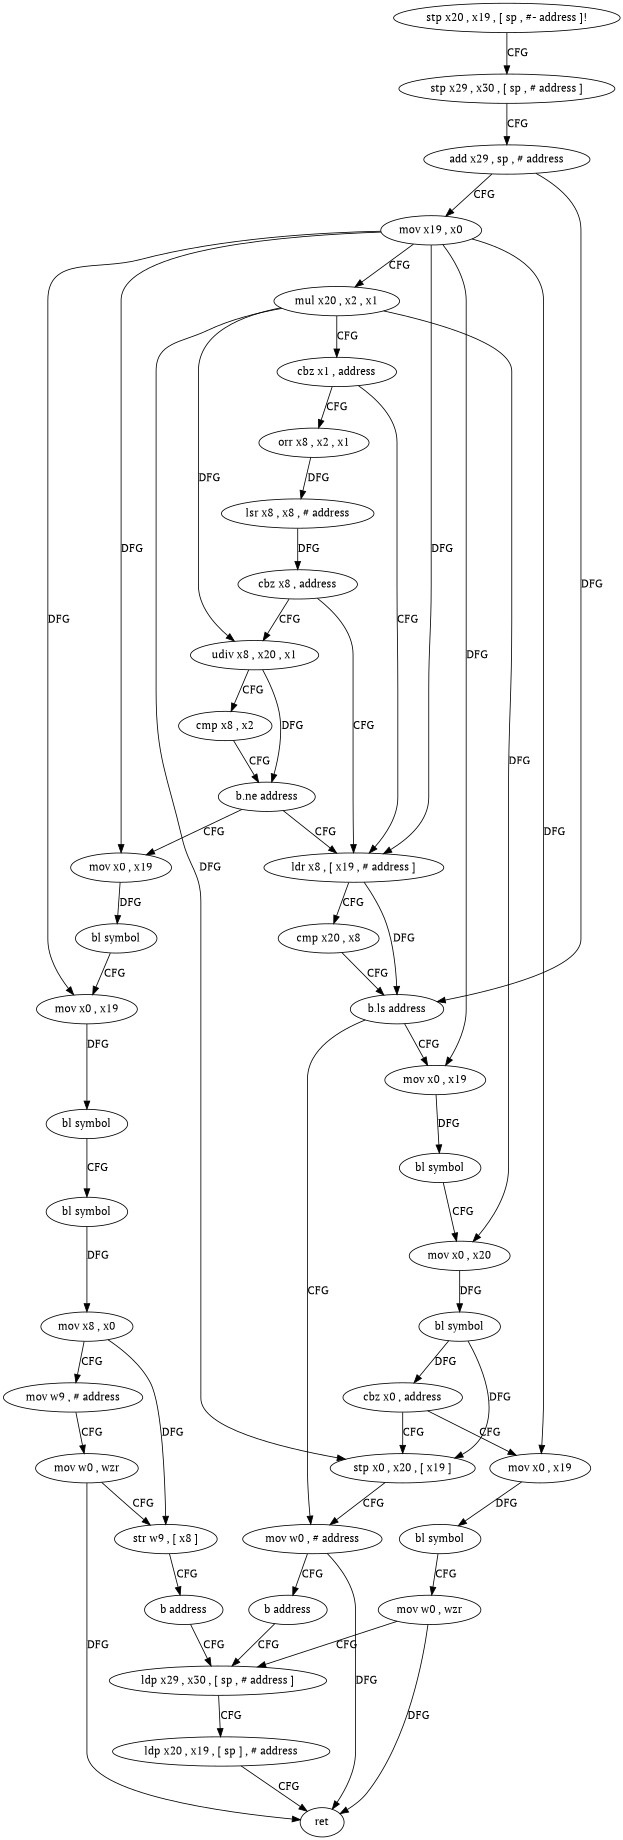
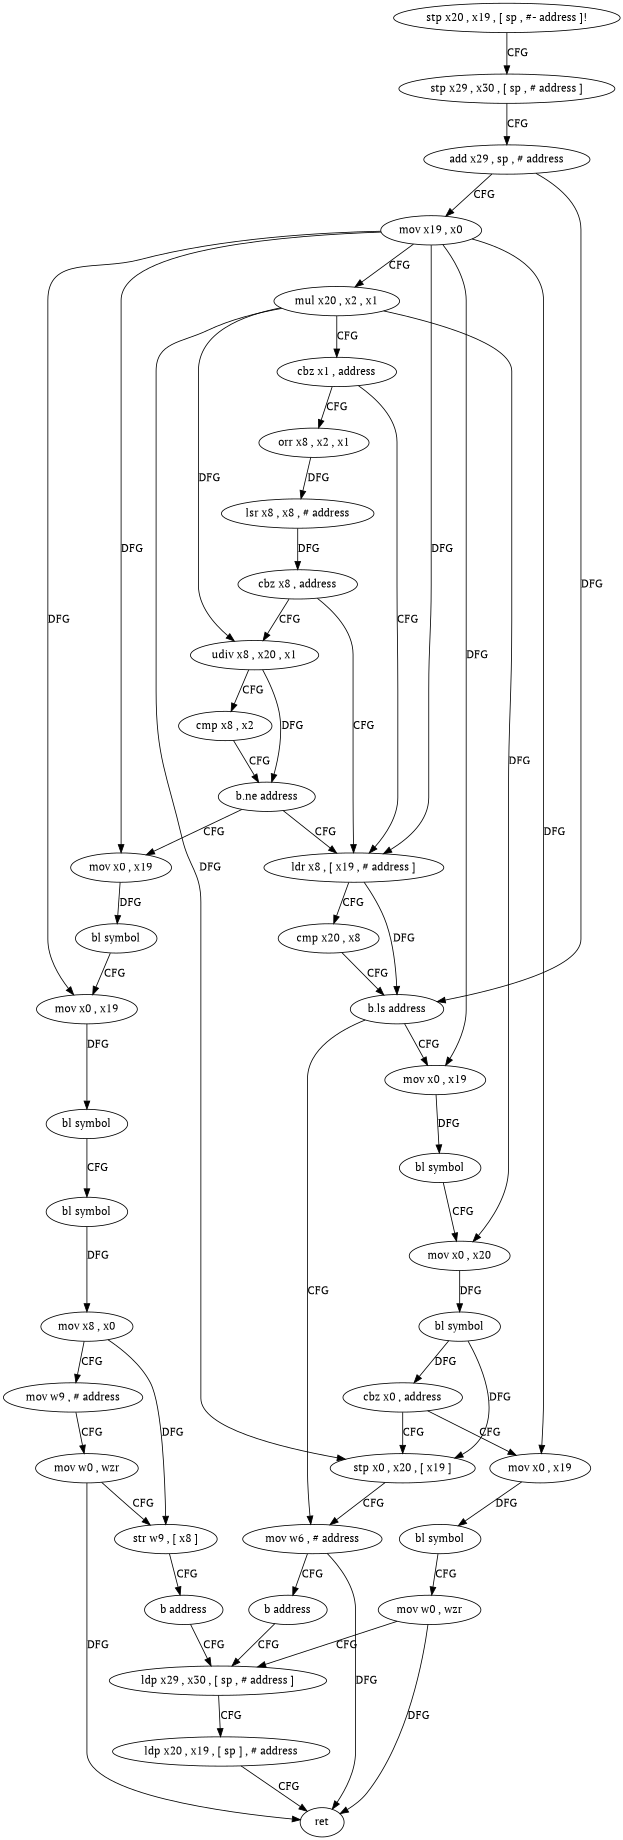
node "mov w0 , # address": label "mov w0 , # address" -> "mov w6 , # address"
